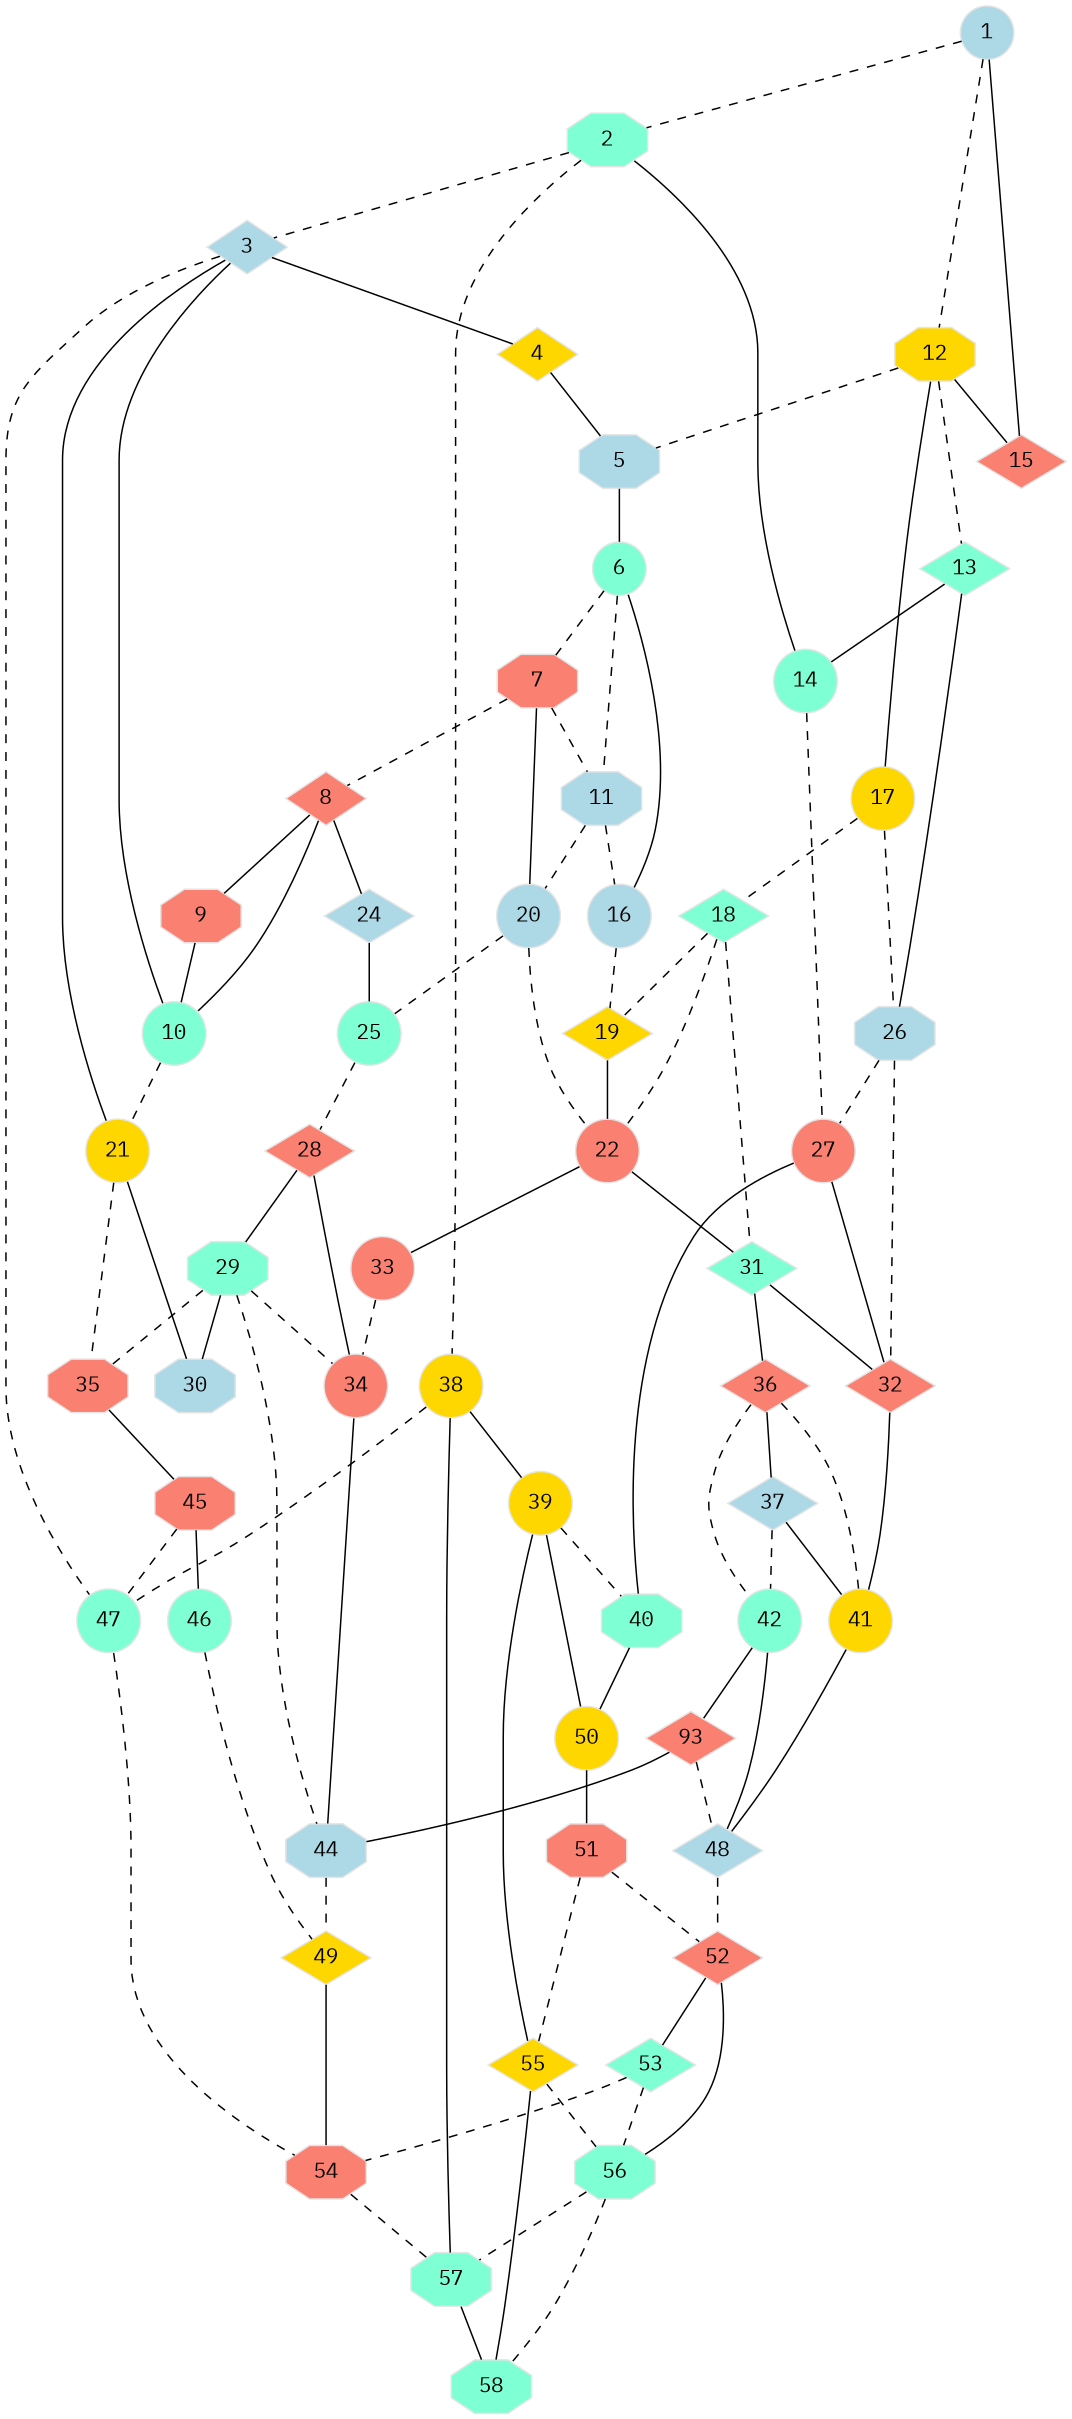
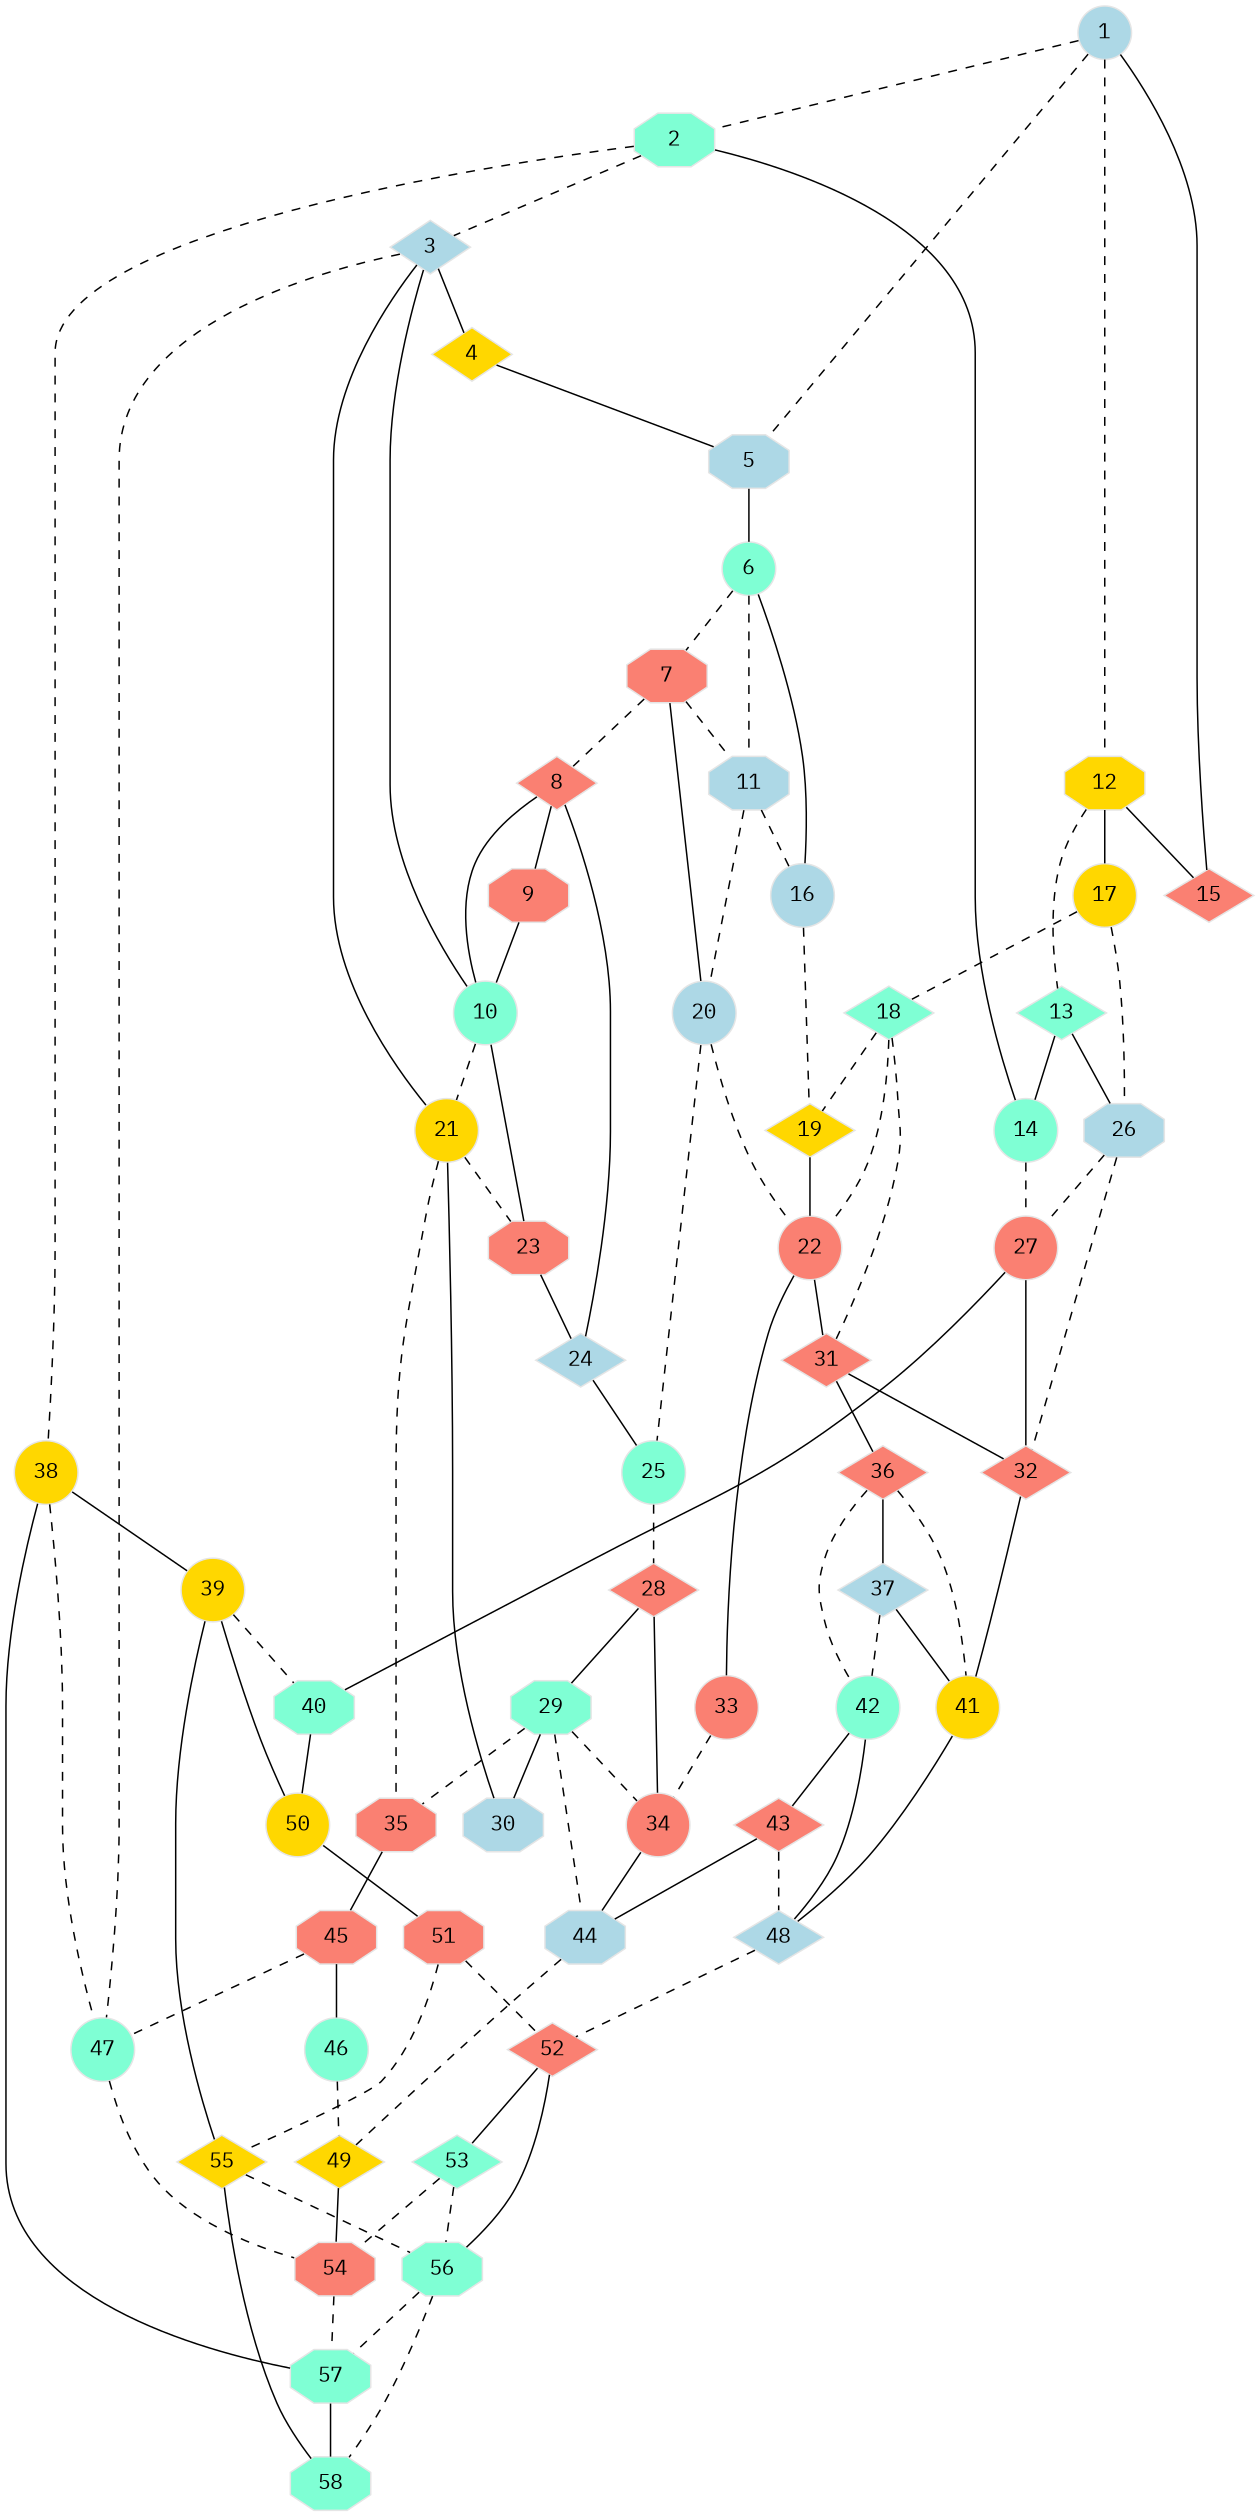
edge "12" -- "5": now "1" -- "5"
node "23": added
node "31": fillcolor aquamarine -> salmon
node "93": label "93" -> "43"
